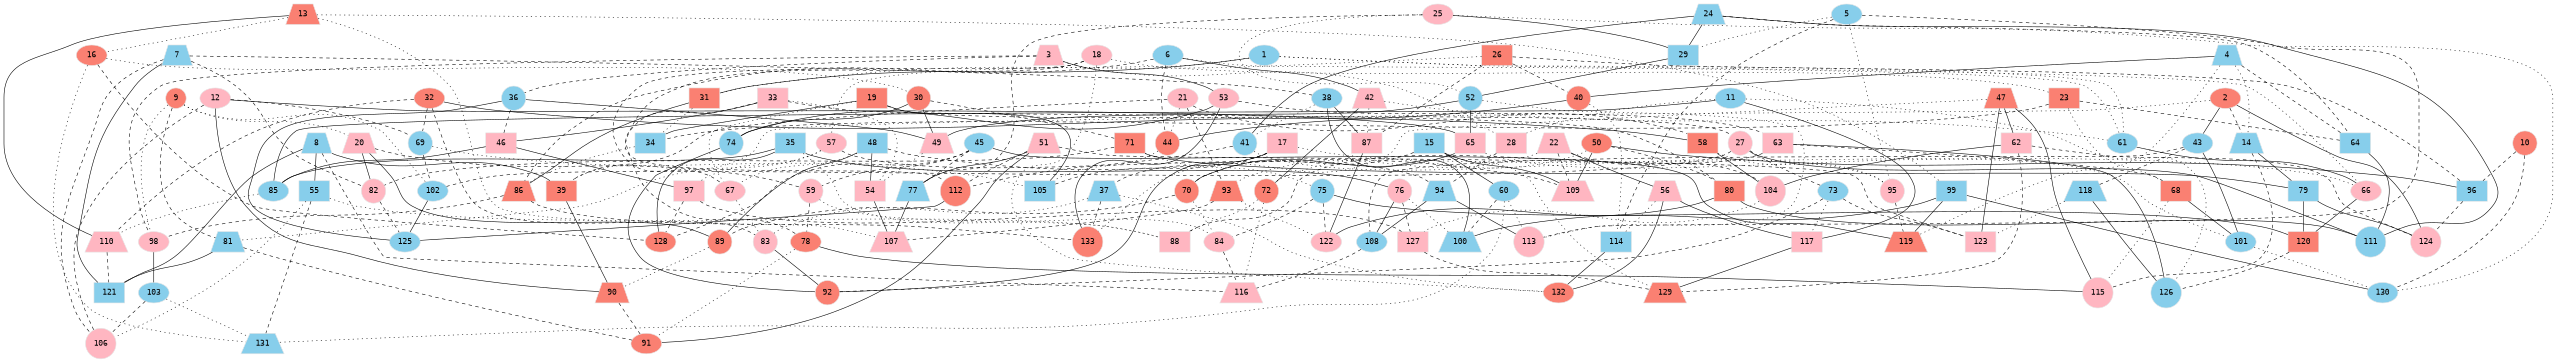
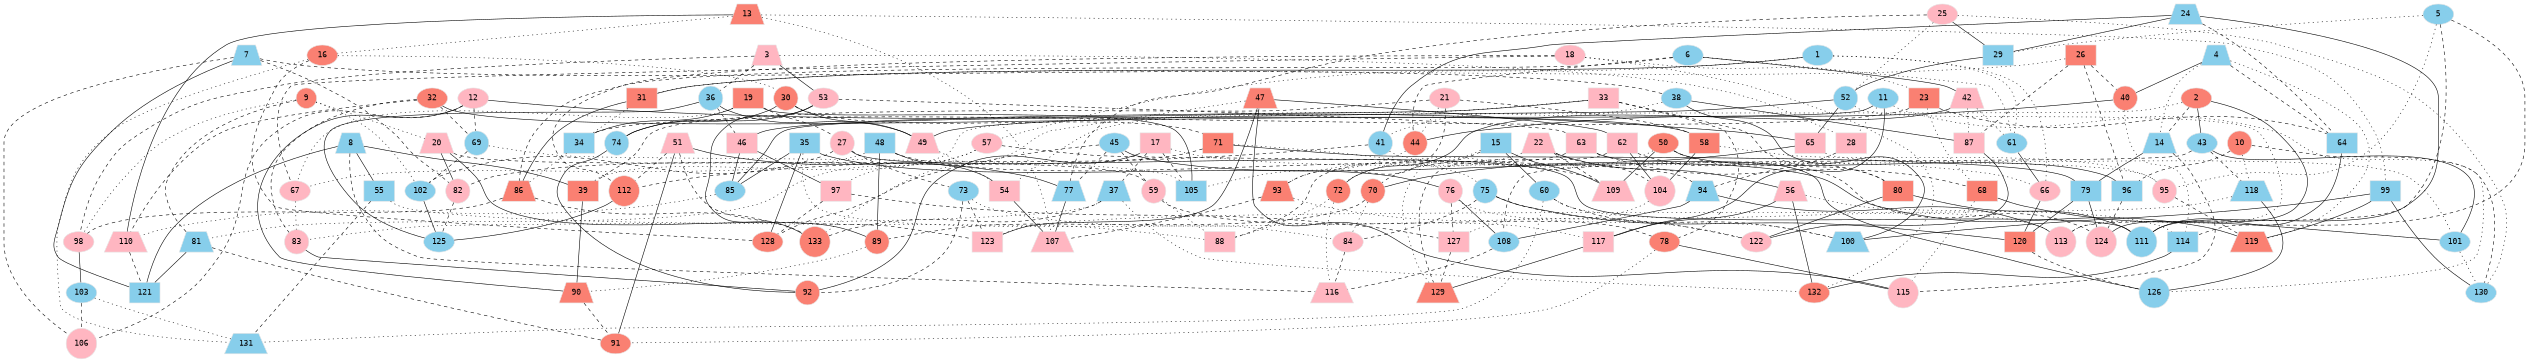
edge "10" -- "118": added
edge "55" -- "106": removed
